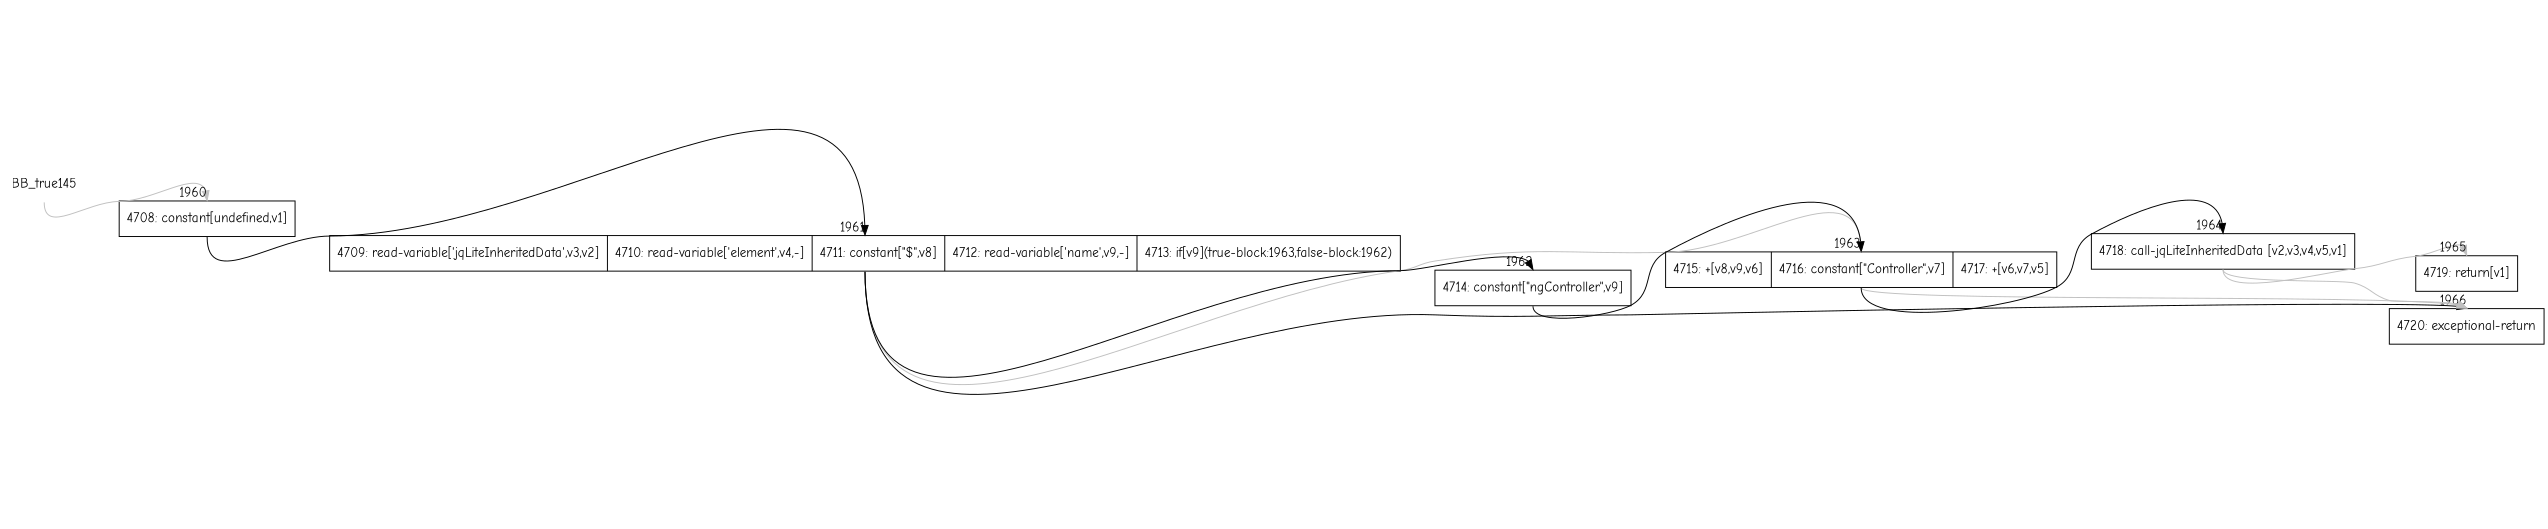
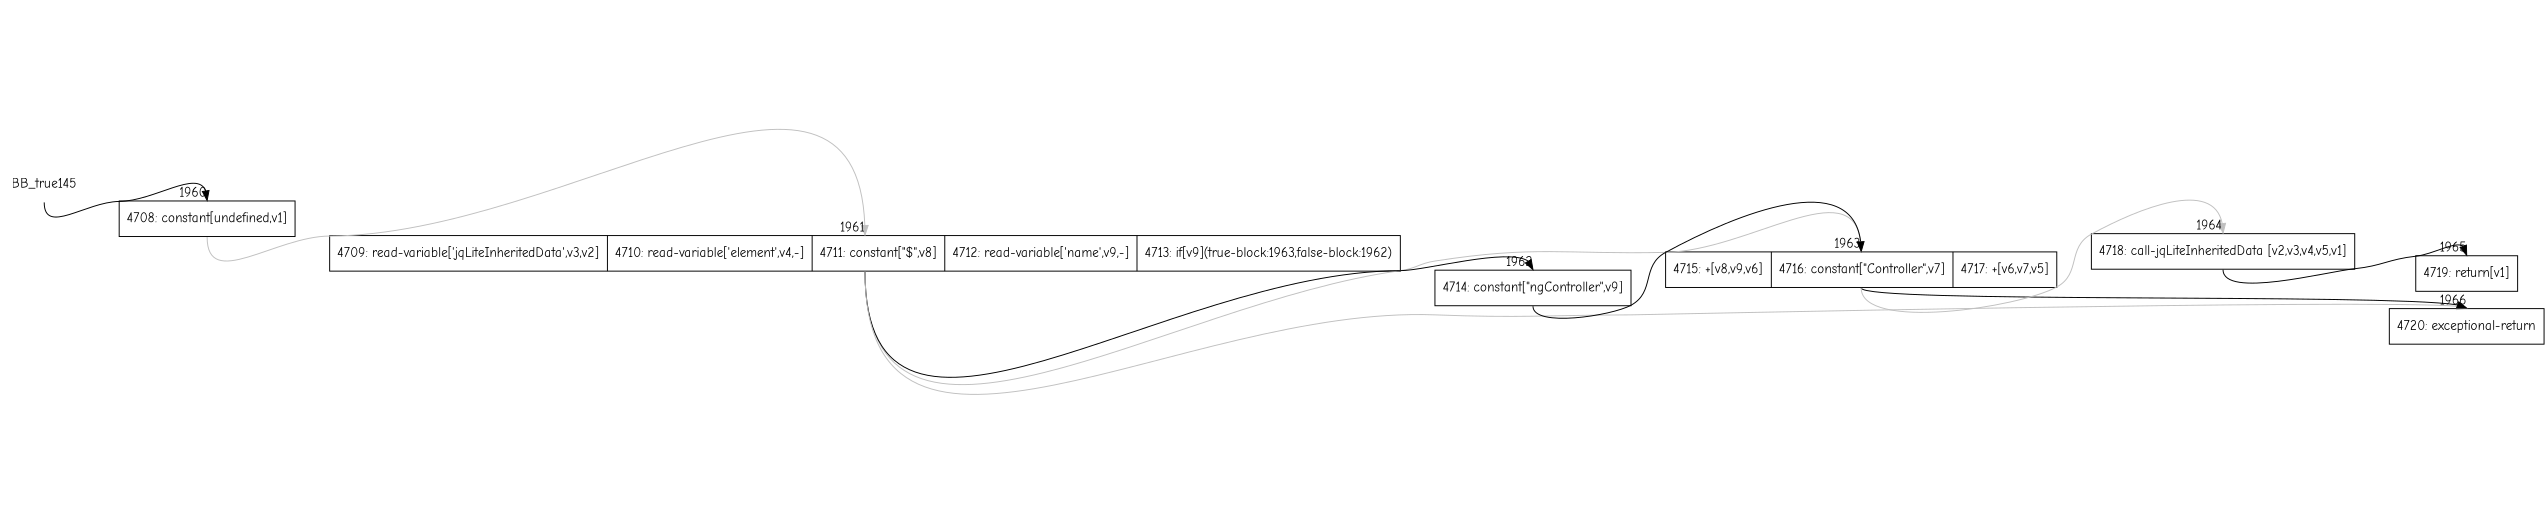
edge "4708: constant[undefined,v1]" -> "4709: read-variable['jqLiteInheritedData',v3,v2]": color black -> gray
edge "BB_true145" -> "4708: constant[undefined,v1]": color gray -> black
edge "4718: call-jqLiteInheritedData [v2,v3,v4,v5,v1]" -> "4719: return[v1]": color gray -> black
edge "4718: call-jqLiteInheritedData [v2,v3,v4,v5,v1]" -> "4720: exceptional-return": removed
edge "4715: +[v8,v9,v6]" -> "4718: call-jqLiteInheritedData [v2,v3,v4,v5,v1]": color black -> gray
edge "4715: +[v8,v9,v6]" -> "4720: exceptional-return": color gray -> black
edge "4709: read-variable['jqLiteInheritedData',v3,v2]" -> "4720: exceptional-return": color black -> gray
